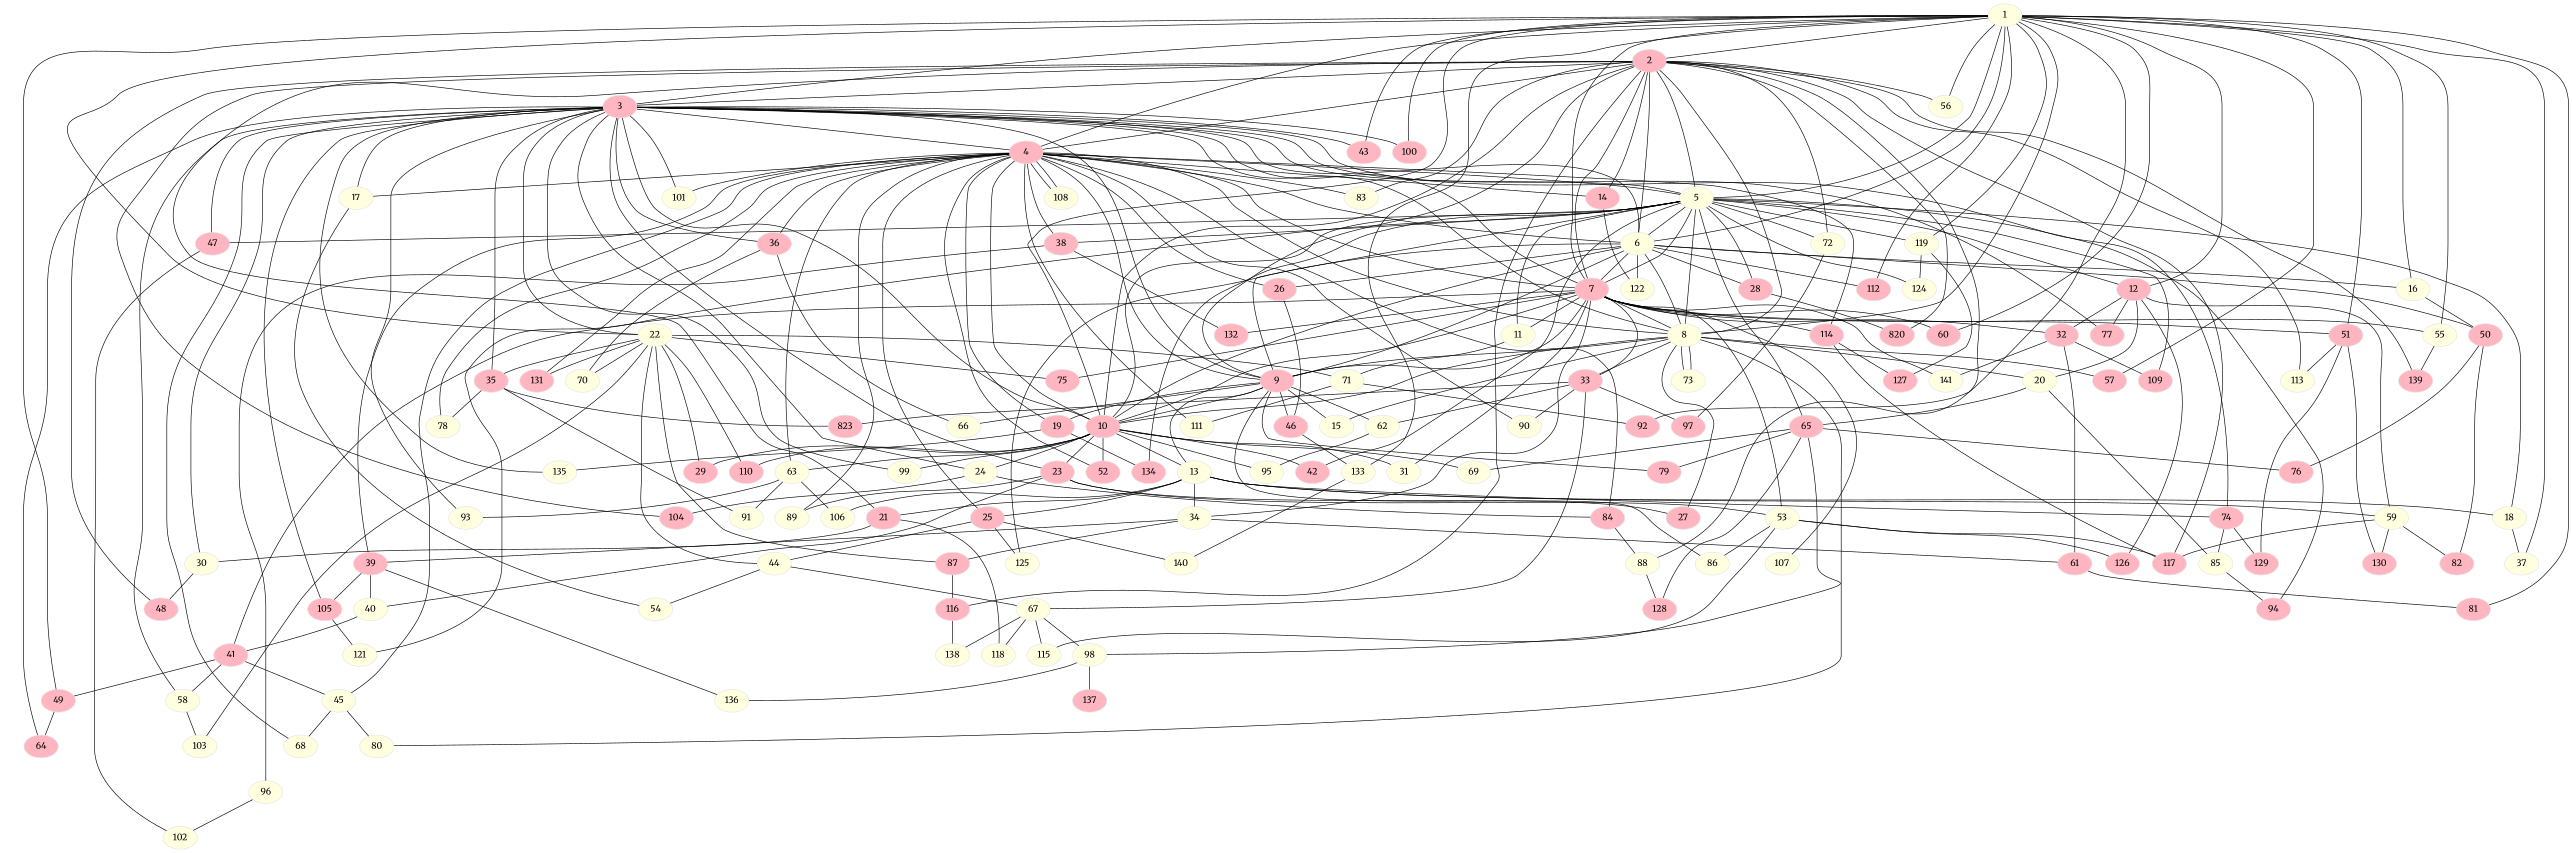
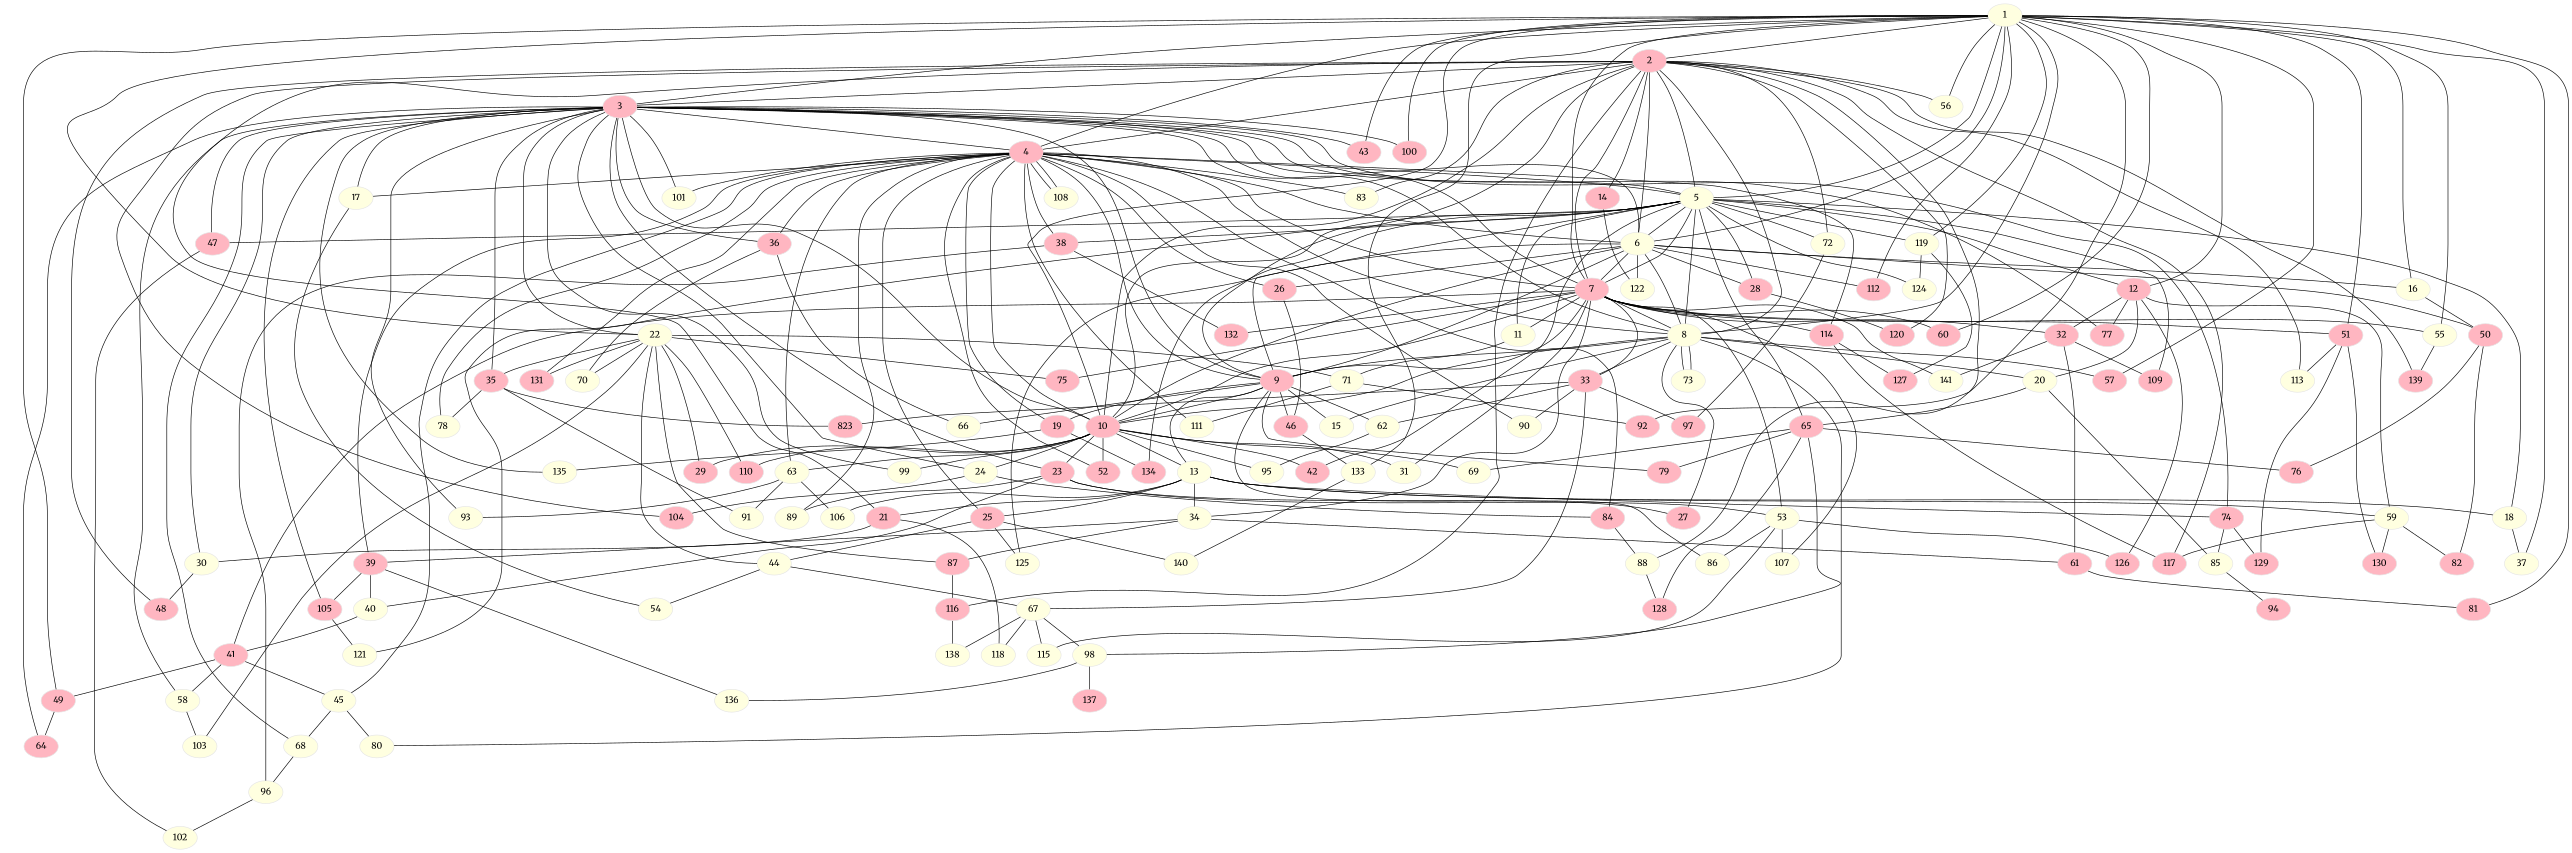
edge "4" -- "14": removed
edge "5" -- "94": removed
node "820": label "820" -> "120"
edge "53" -- "117": now "53" -- "107"
edge "68" -- "96": added
